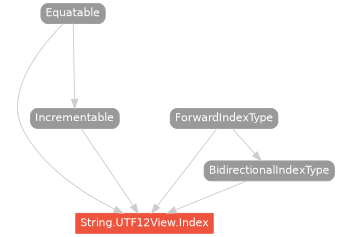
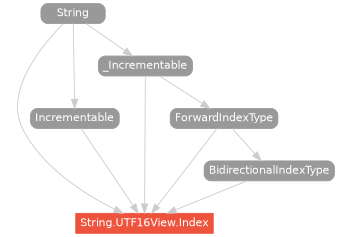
node "Equatable": label "Equatable" -> "String"
node "_Incrementable": added
node "String.UTF12View.Index": label "String.UTF12View.Index" -> "String.UTF16View.Index"
